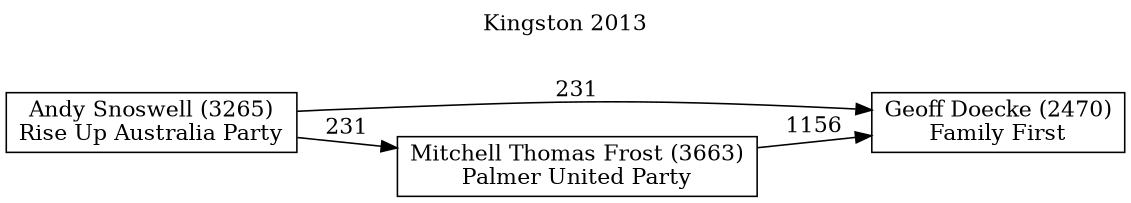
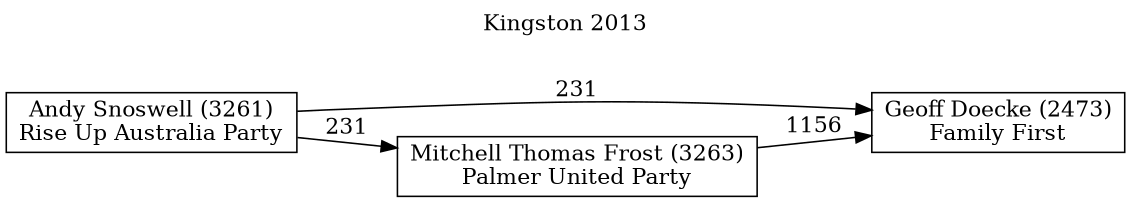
node "Andy Snoswell (3265) Rise Up Australia Party": label "Andy Snoswell (3265) Rise Up Australia Party" -> "Andy Snoswell (3261) Rise Up Australia Party"
node "Geoff Doecke (2470) Family First": label "Geoff Doecke (2470) Family First" -> "Geoff Doecke (2473) Family First"
node "Mitchell Thomas Frost (3663) Palmer United Party": label "Mitchell Thomas Frost (3663) Palmer United Party" -> "Mitchell Thomas Frost (3263) Palmer United Party"
